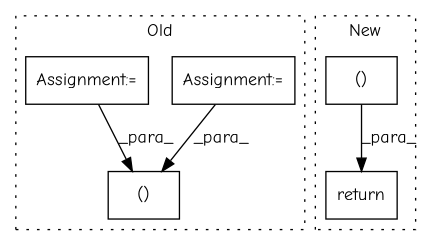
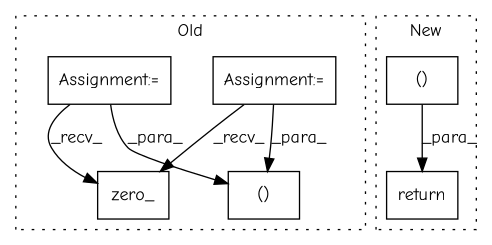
node "zero_": added
